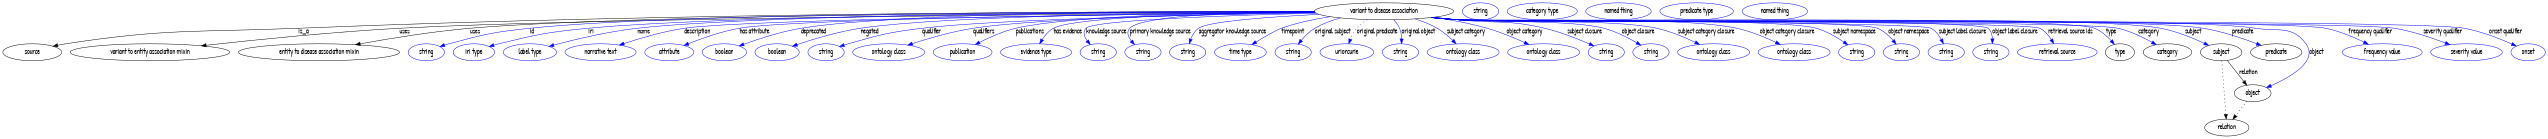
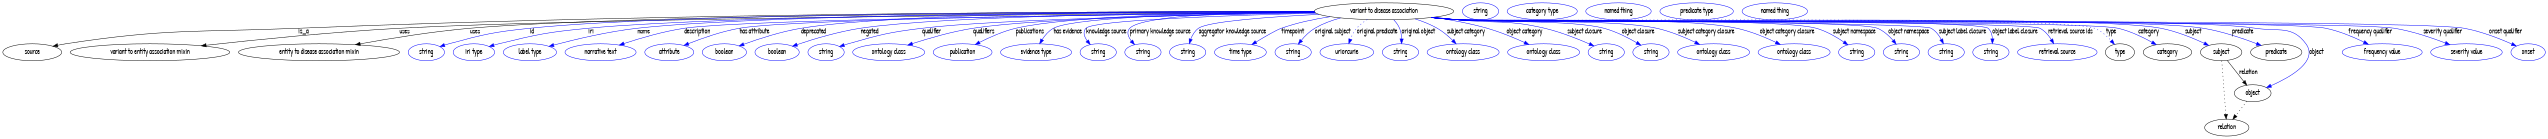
edge "variant to disease association" -> "type": style solid -> dotted
